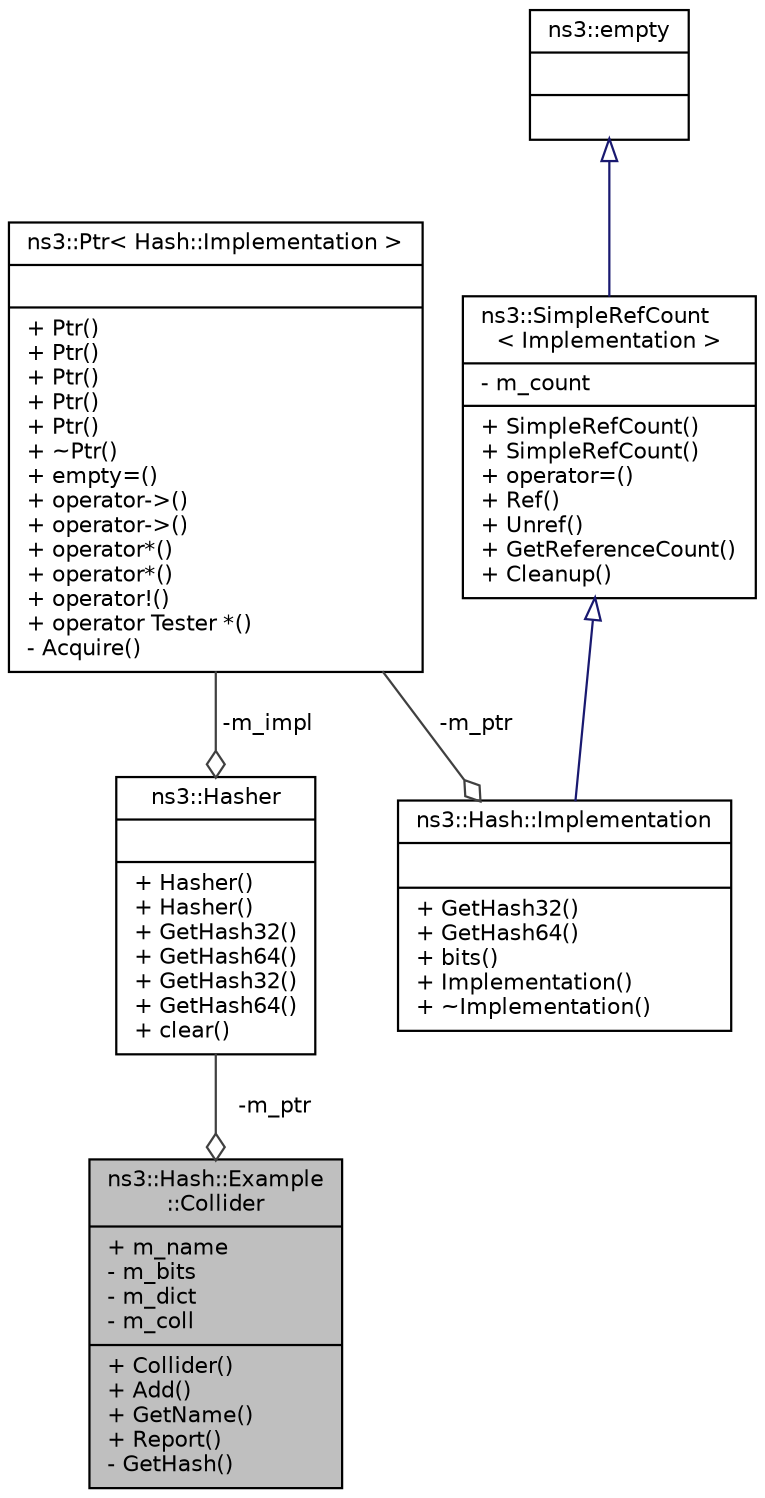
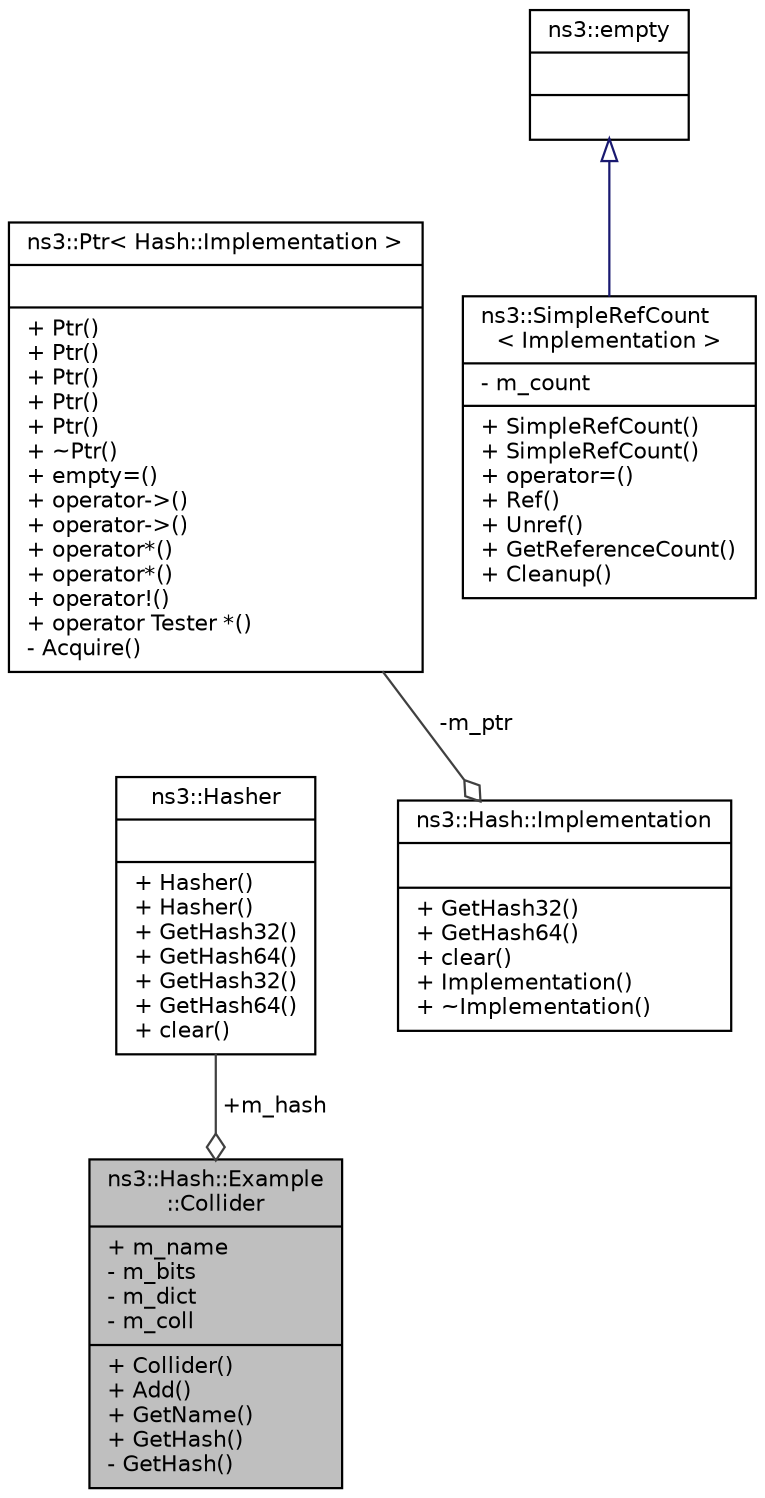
edge "ns3::Ptr< Hash::Implementation >" -> "ns3::Hasher": removed, label "-m_impl"
edge "ns3::Hash::Implementation" -> "ns3::SimpleRefCount": removed
node "ns3::Hash::Implementation": text "+ bits()" -> "+ clear()"
edge "ns3::Hasher" -> "ns3::Hash::Example": label " -m_ptr" -> " +m_hash"
node "ns3::Hash::Example": text "+ Report()" -> "+ GetHash()"
